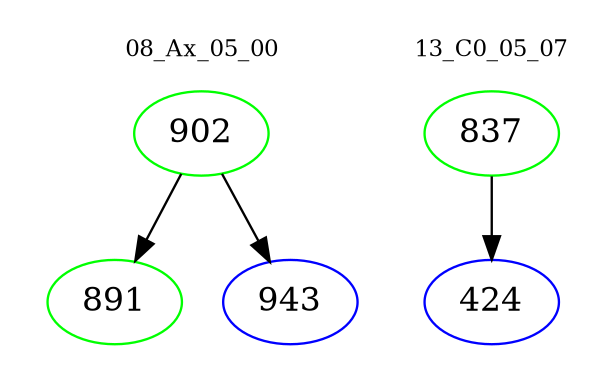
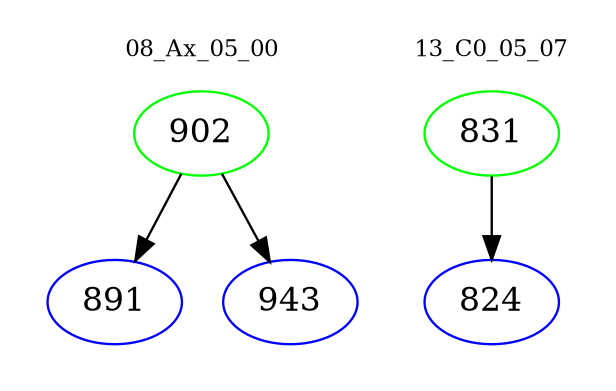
node "837": label "837" -> "831"
node "891": color green -> blue
node "424": label "424" -> "824"
